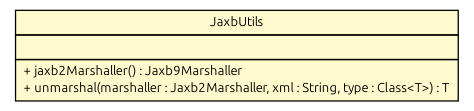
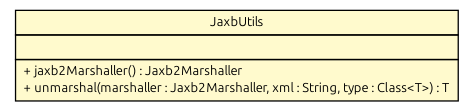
node "JaxbUtils": text "+ jaxb2Marshaller() : Jaxb9Marshaller" -> "+ jaxb2Marshaller() : Jaxb2Marshaller"
